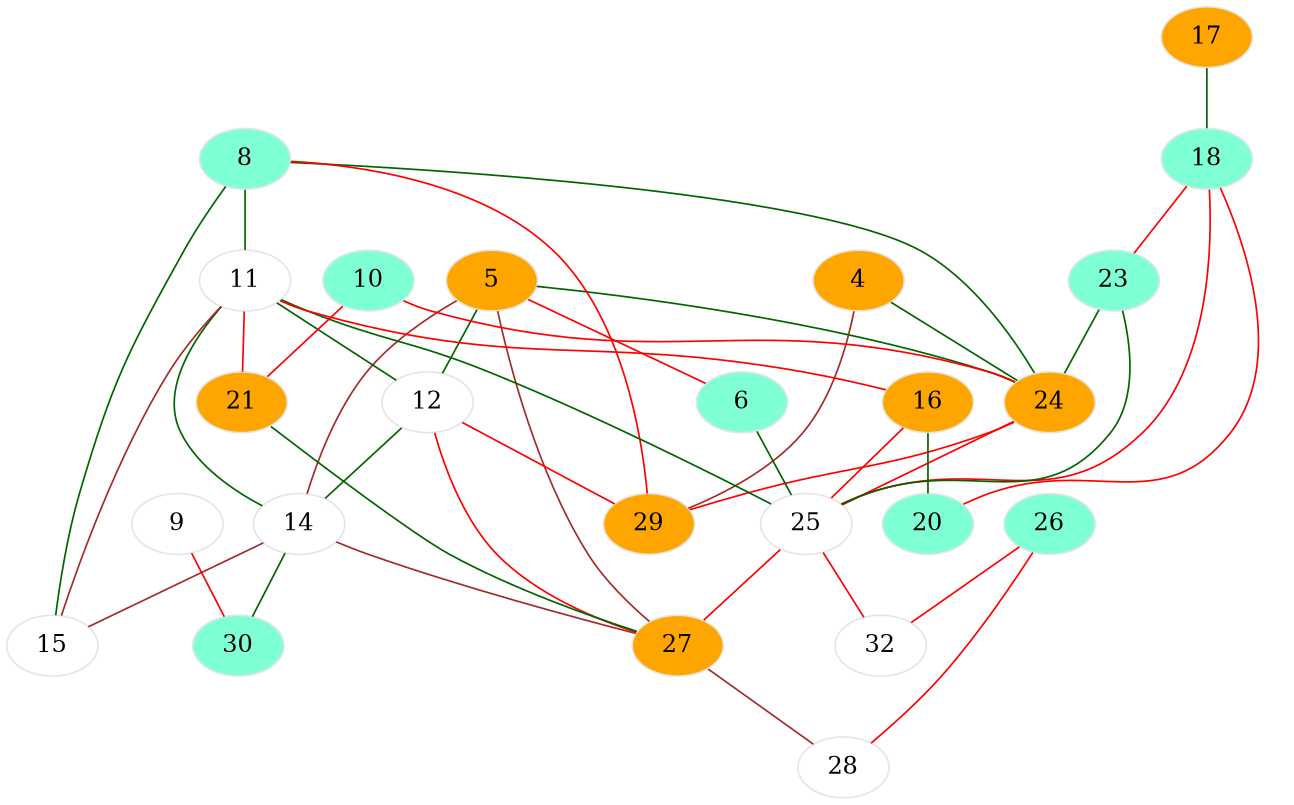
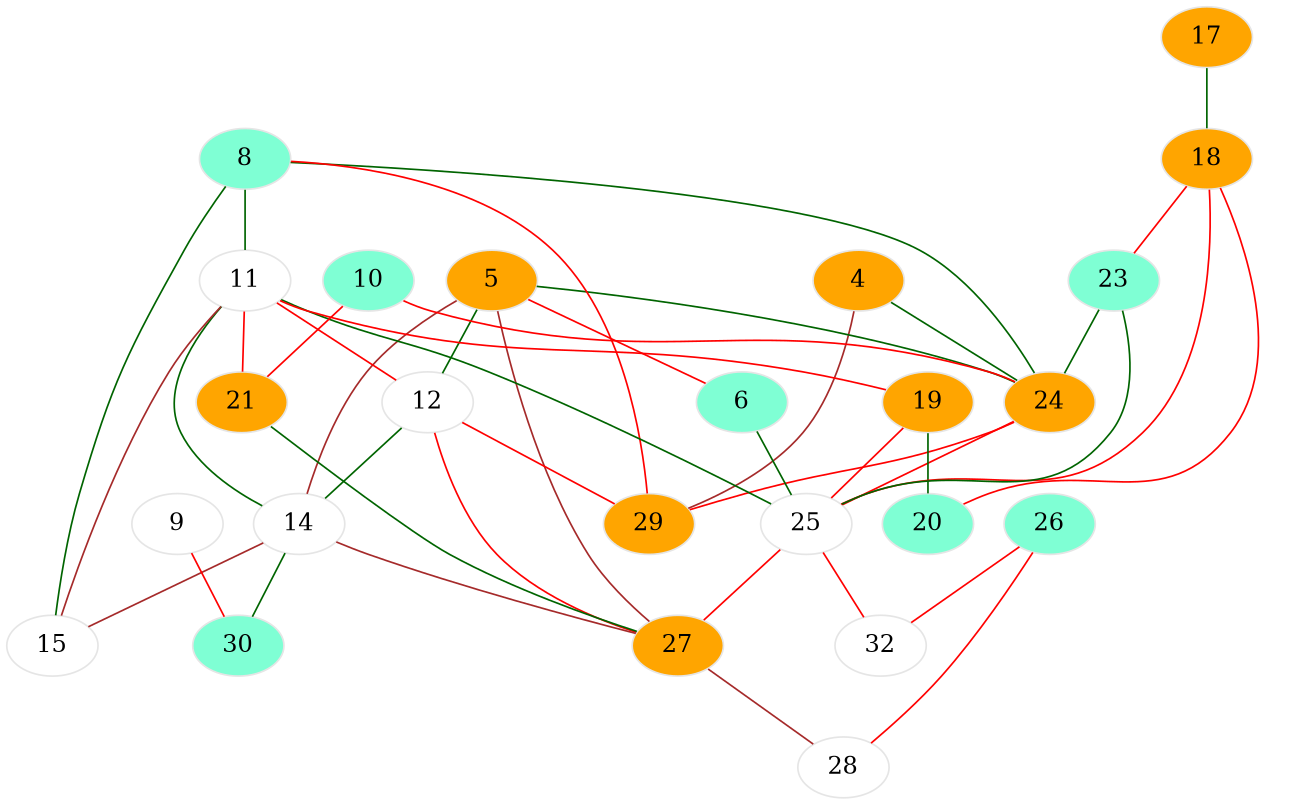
node "18": fillcolor aquamarine -> orange
edge "11" -- "12": color darkgreen -> red
node "16": label "16" -> "19"
